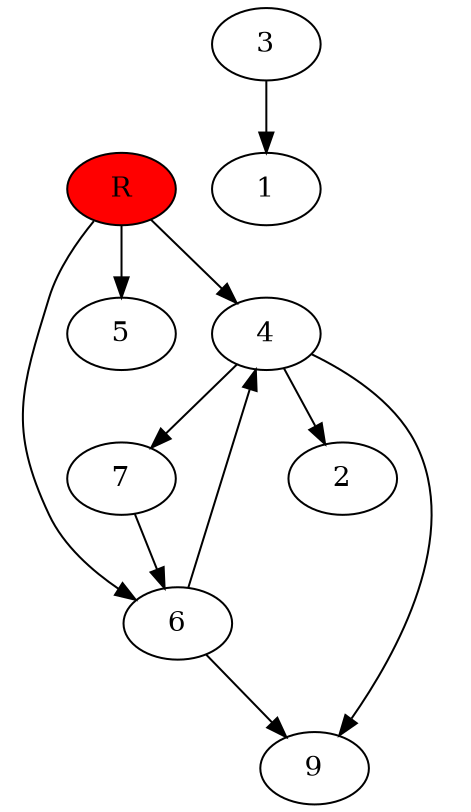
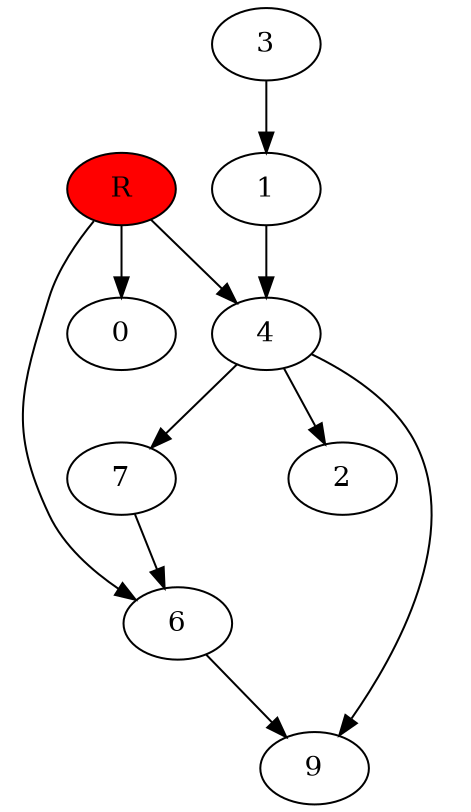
node "5": label "5" -> "0"
edge "6" -> "4": now "1" -> "4"
